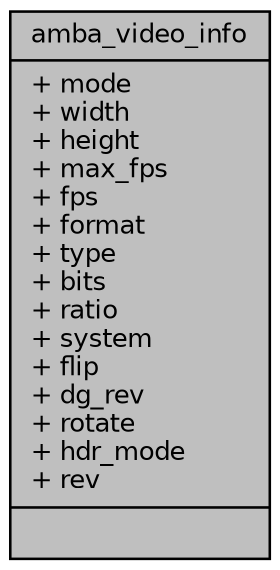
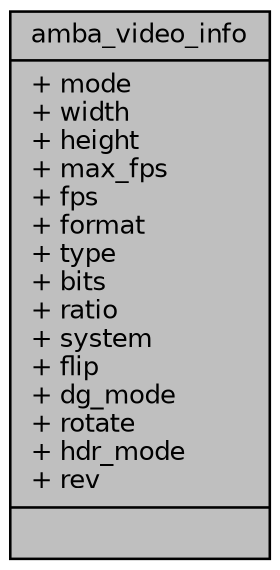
node "amba_video_info": text "+ dg_rev" -> "+ dg_mode"
